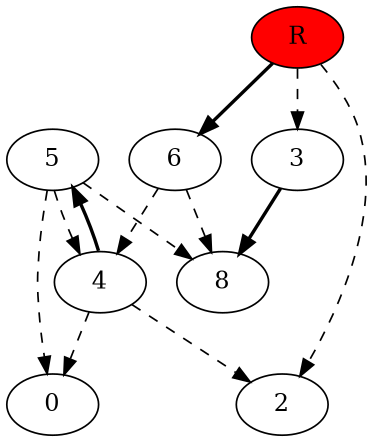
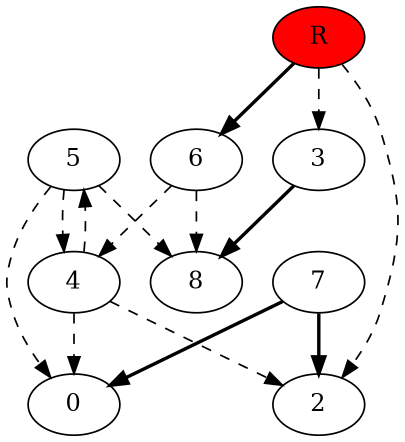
edge "4" -> "5": style bold -> dashed
node "7": added
